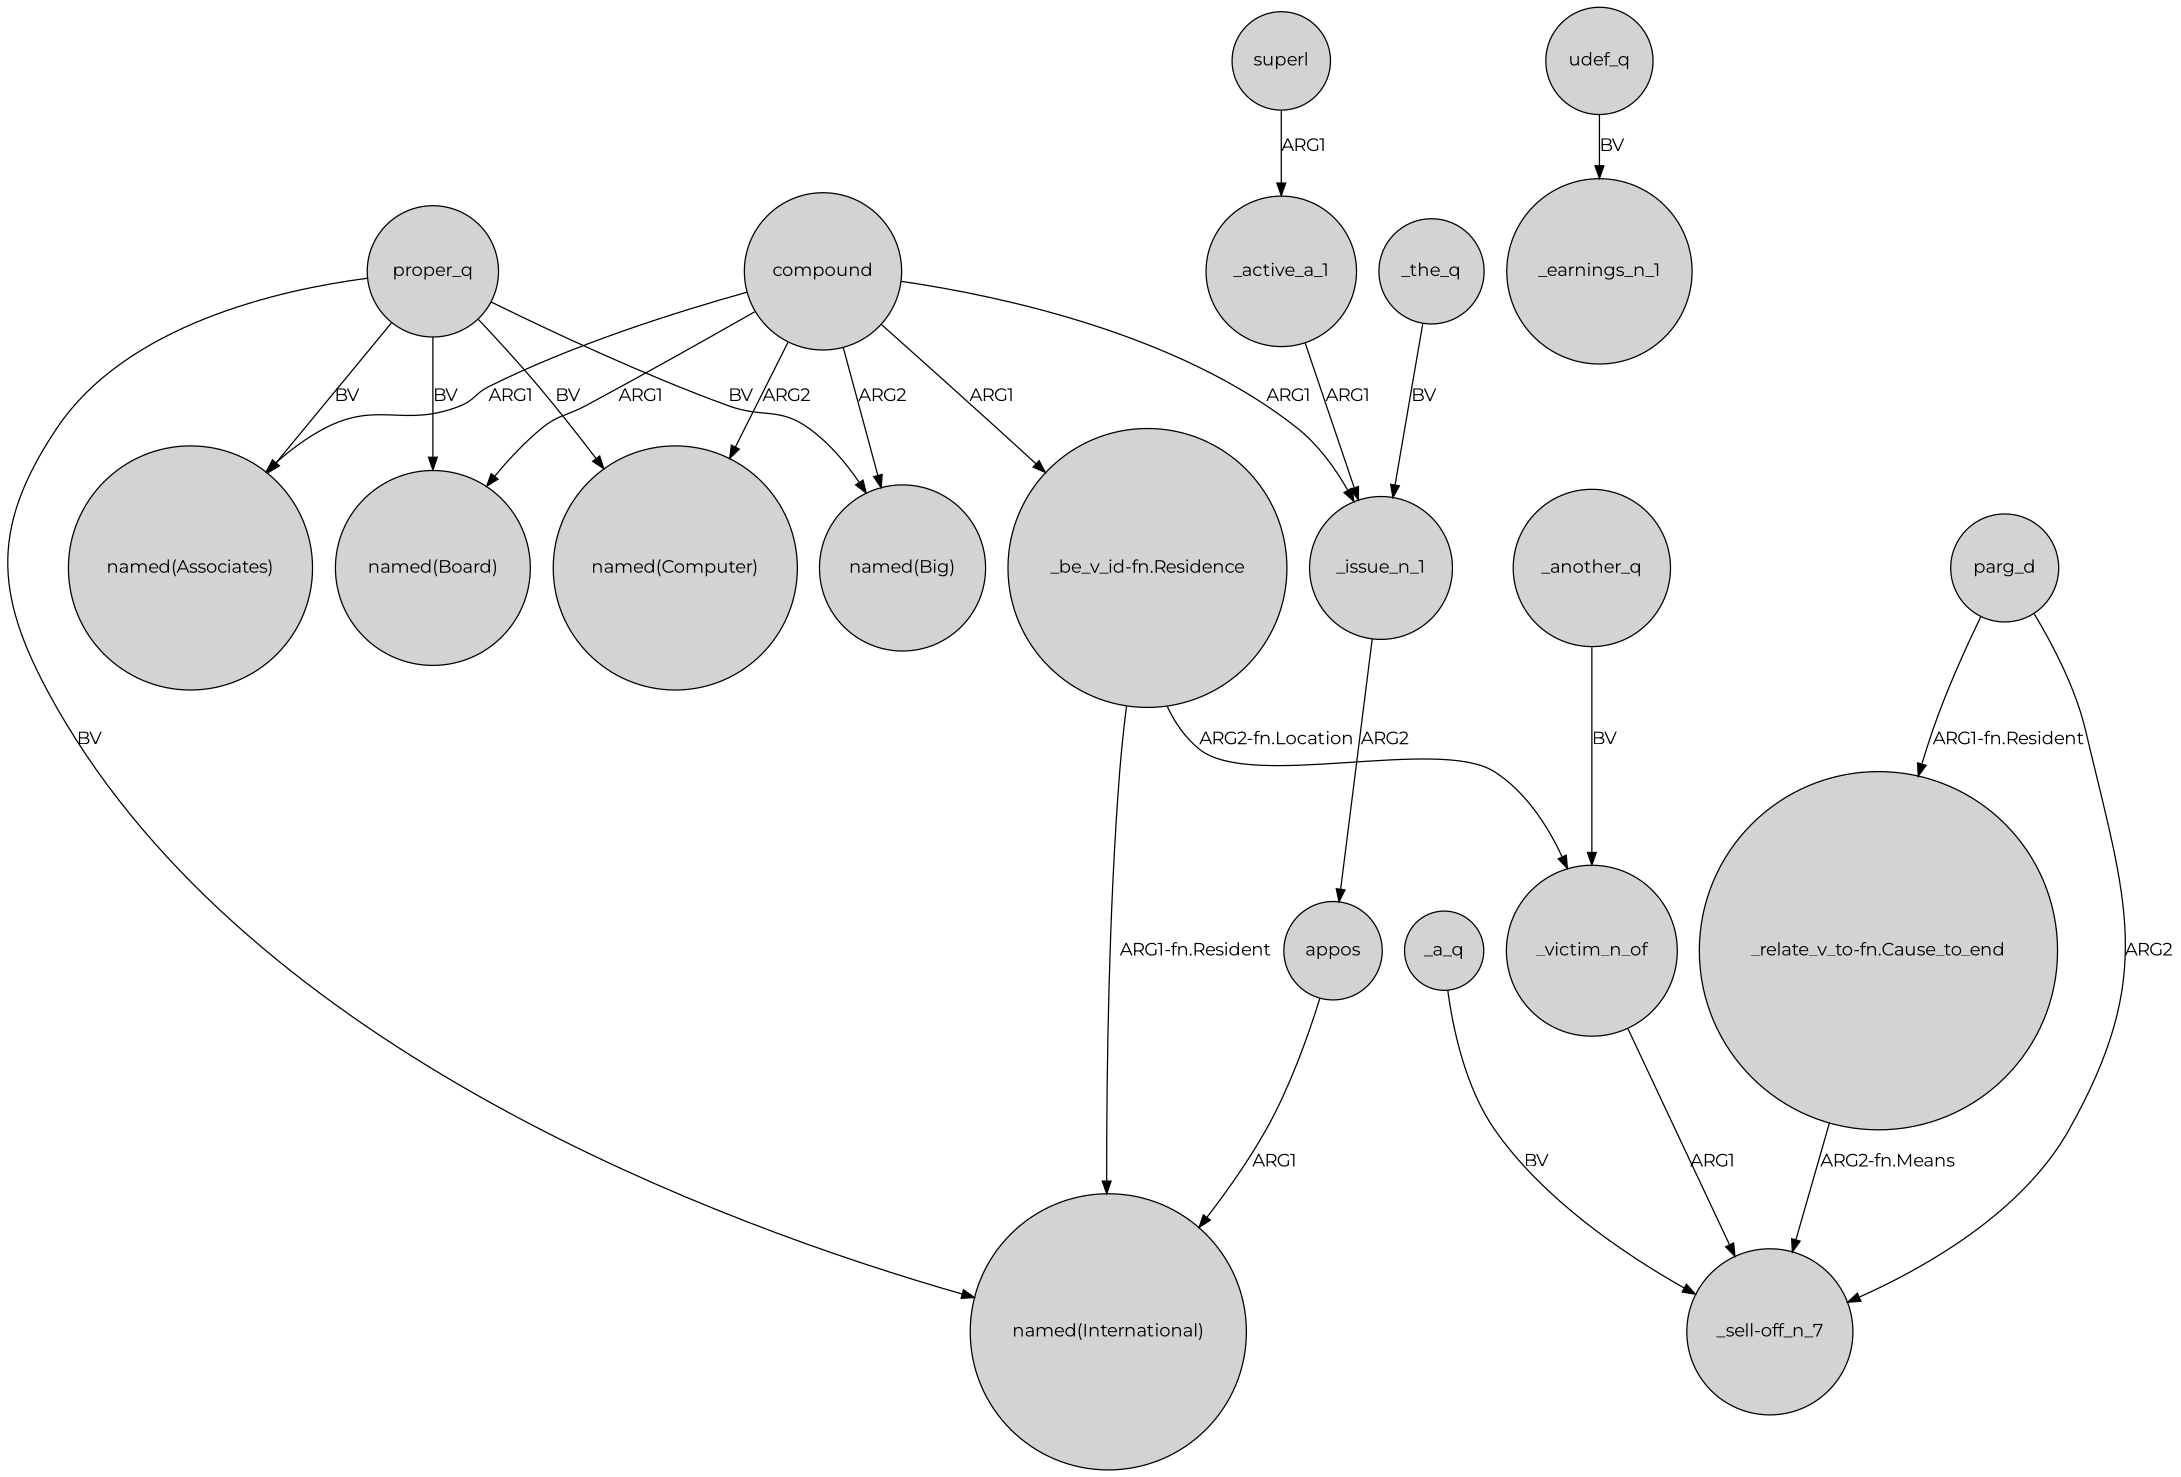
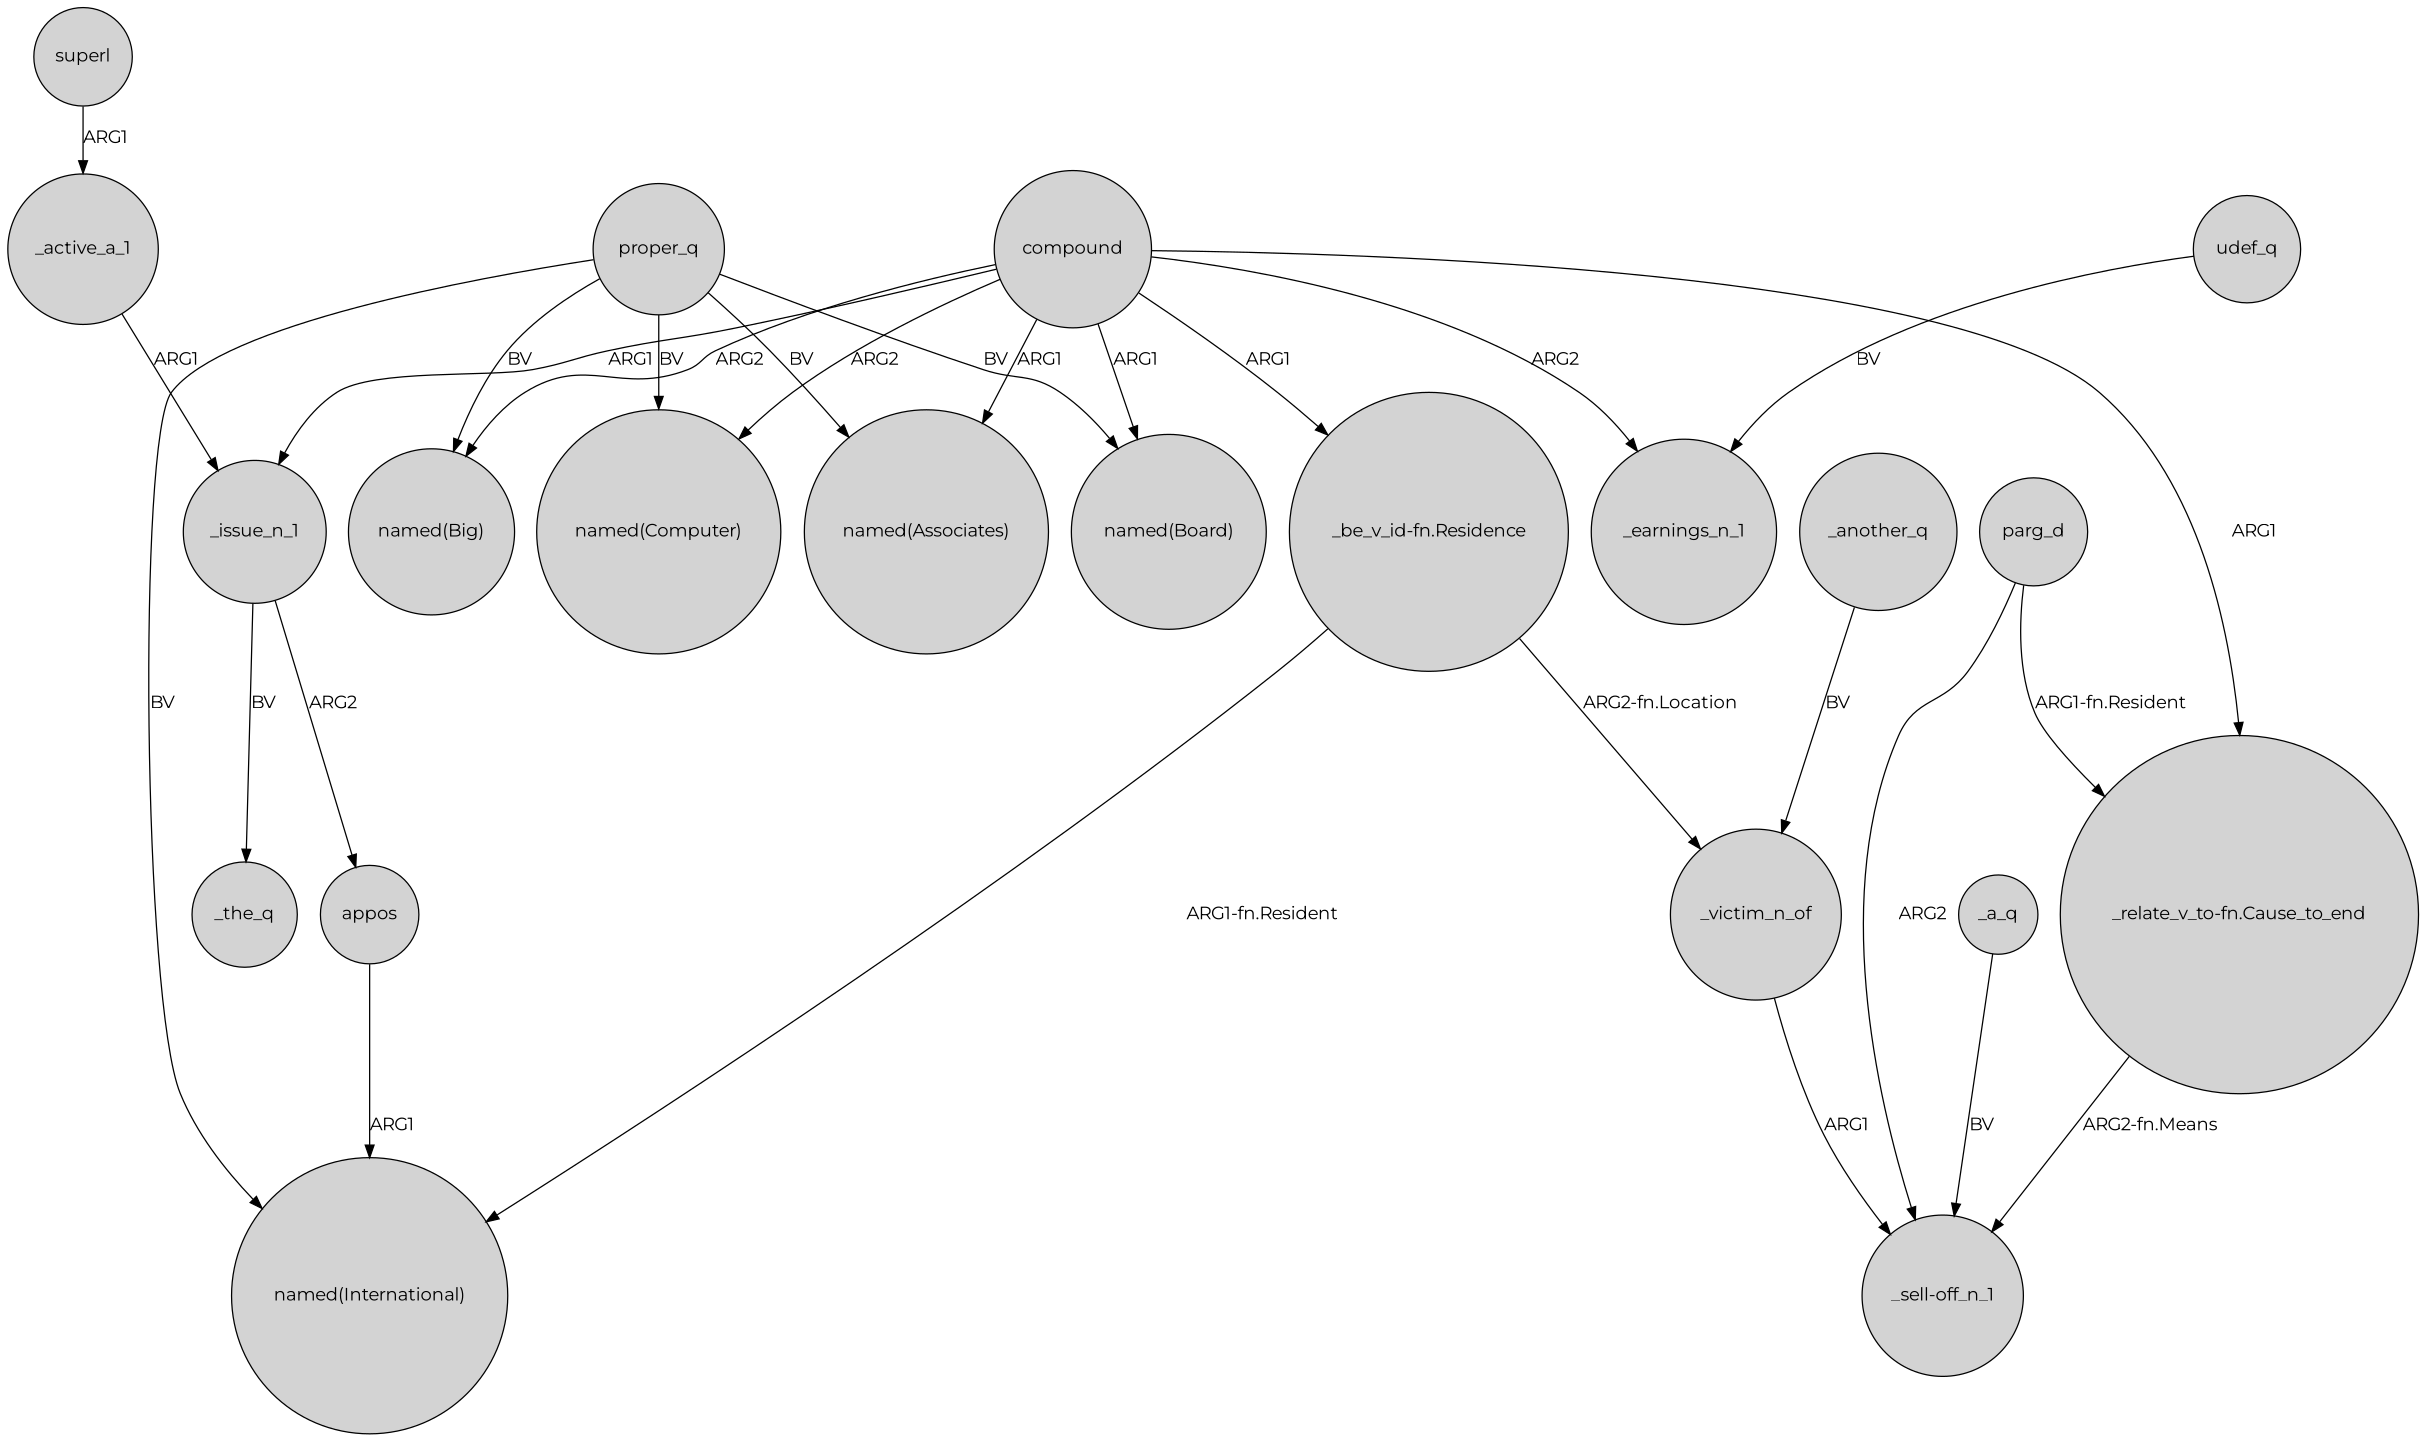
edge "compound" -> "_relate_v_to-fn.Cause_to_end": added, label "ARG1"
edge "compound" -> "_earnings_n_1": added, label "ARG2"
edge "_the_q" -> "_issue_n_1": reversed
node "_sell-off_n_7": label "_sell-off_n_7" -> "_sell-off_n_1"
